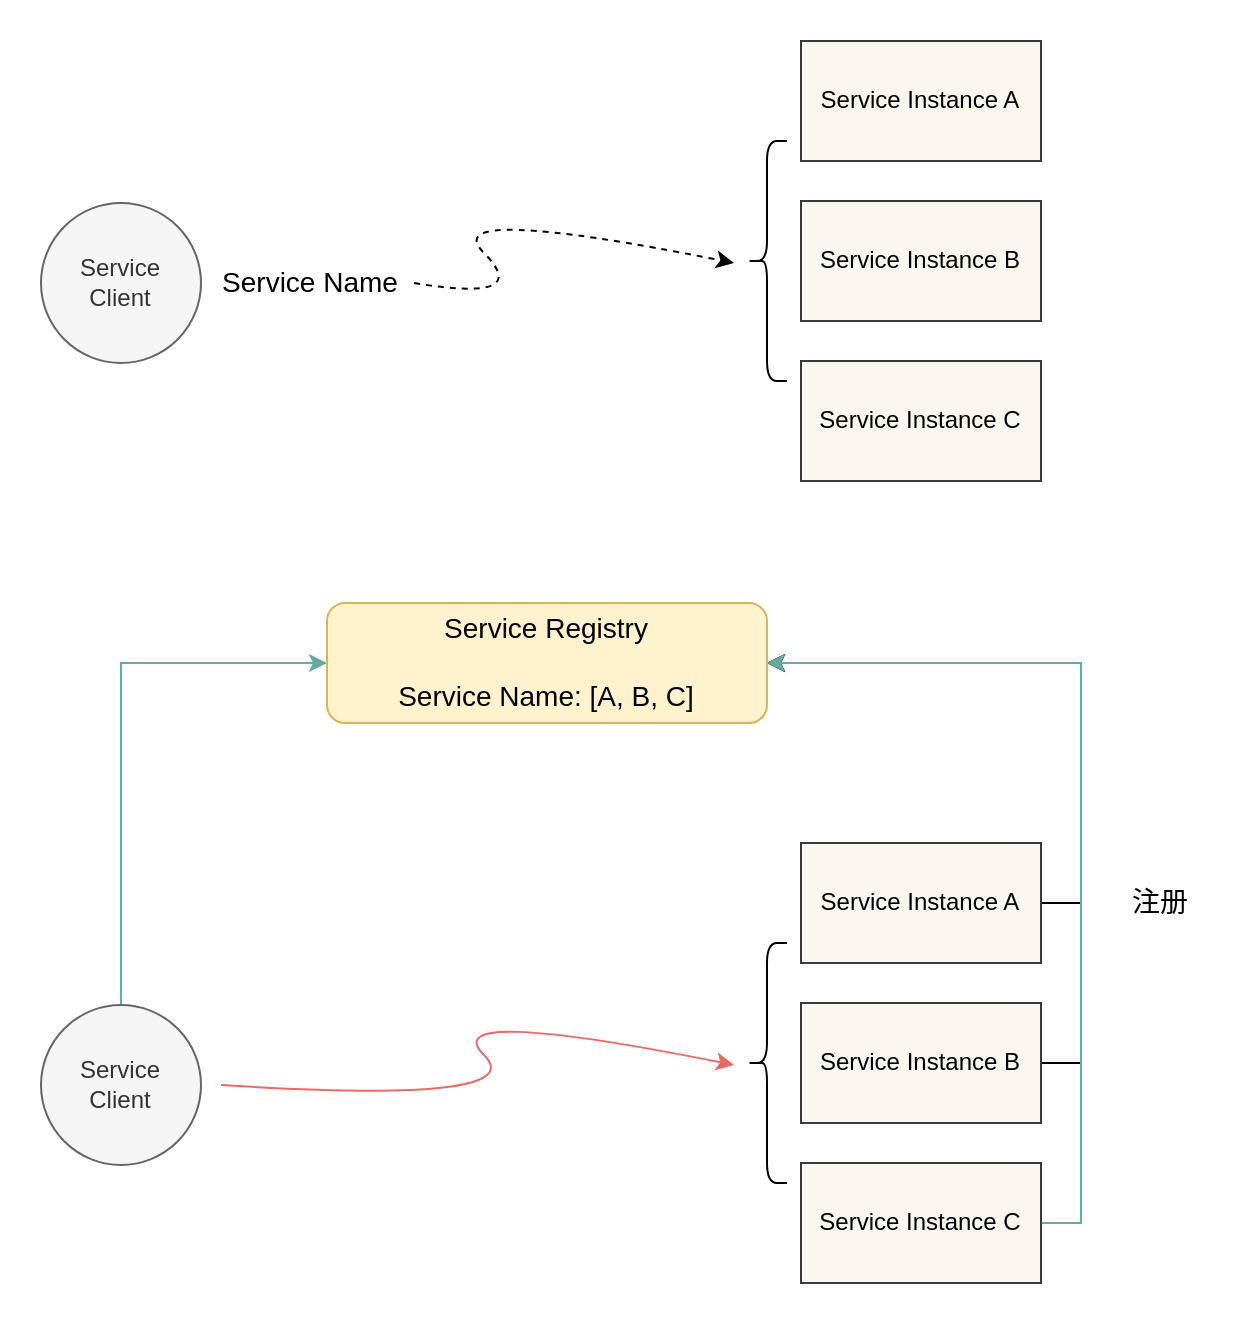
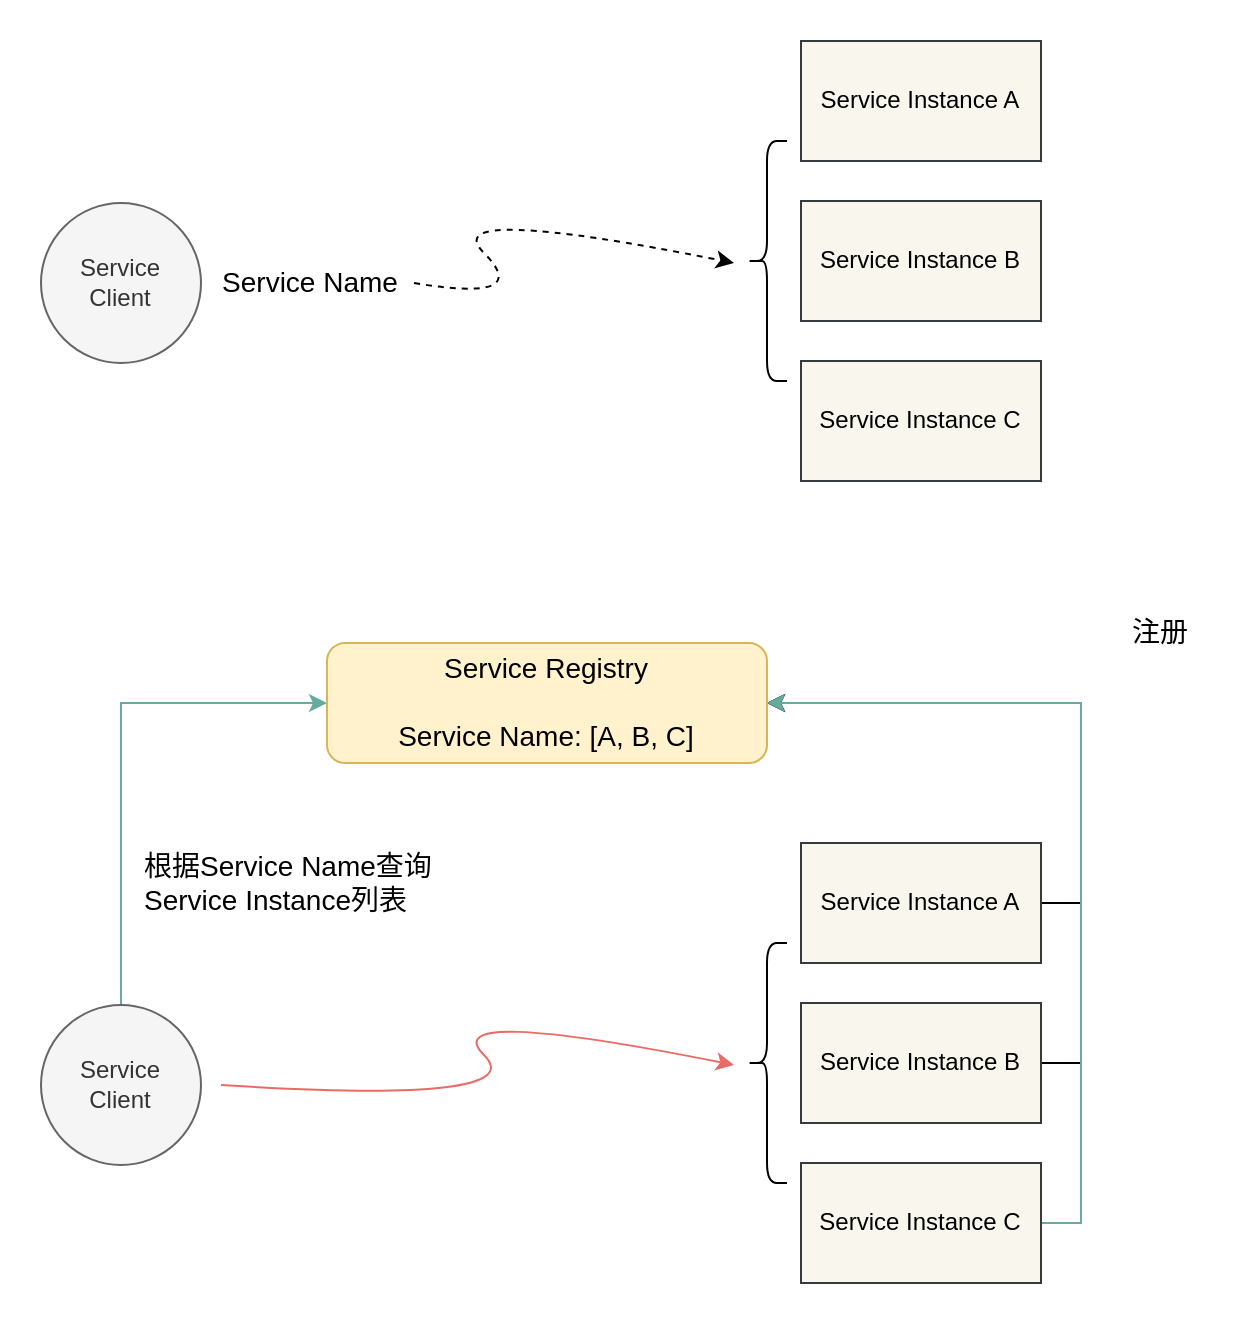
node "Service Registry Service Name: [A, B, C]": moved (547, 663) -> (547, 703)
node "根据Service Name查询Service Instance列表": added
node "注册": moved (1161, 903) -> (1161, 633)
